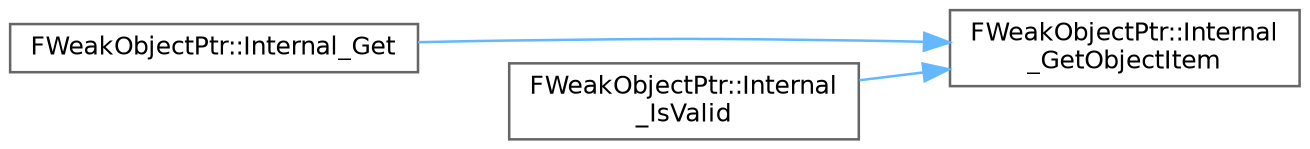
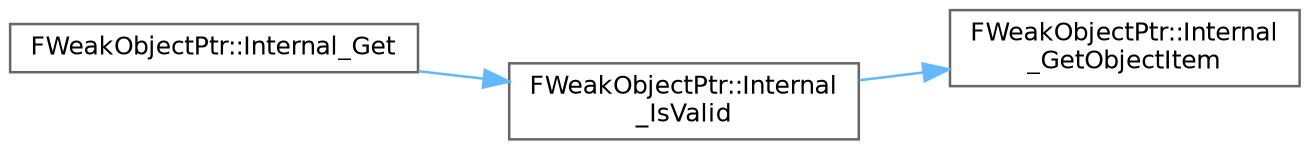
edge "FWeakObjectPtr::Internal_Get" -> "FWeakObjectPtr::Internal _GetObjectItem": now "FWeakObjectPtr::Internal_Get" -> "FWeakObjectPtr::Internal _IsValid"
